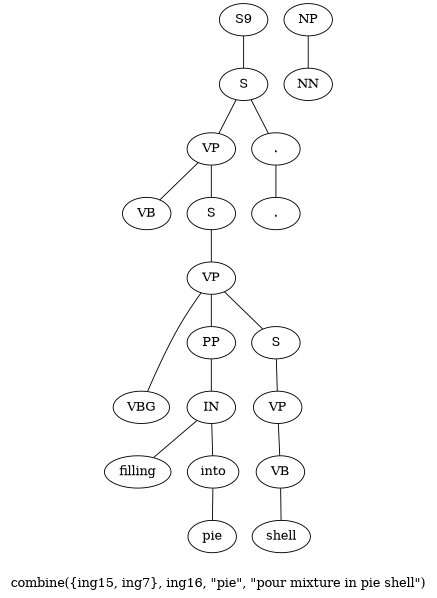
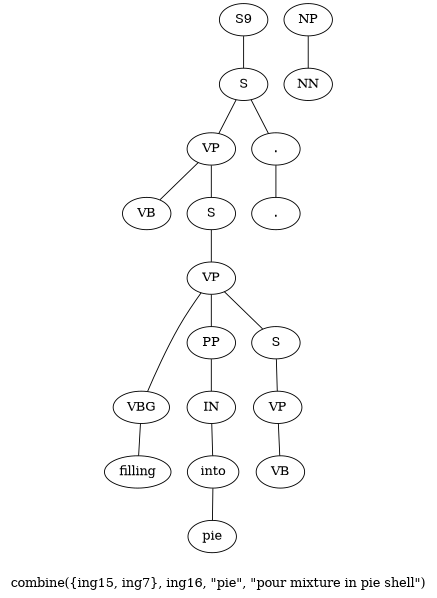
edge "IN" -- "filling": now "VBG" -- "filling"
node "shell": removed
